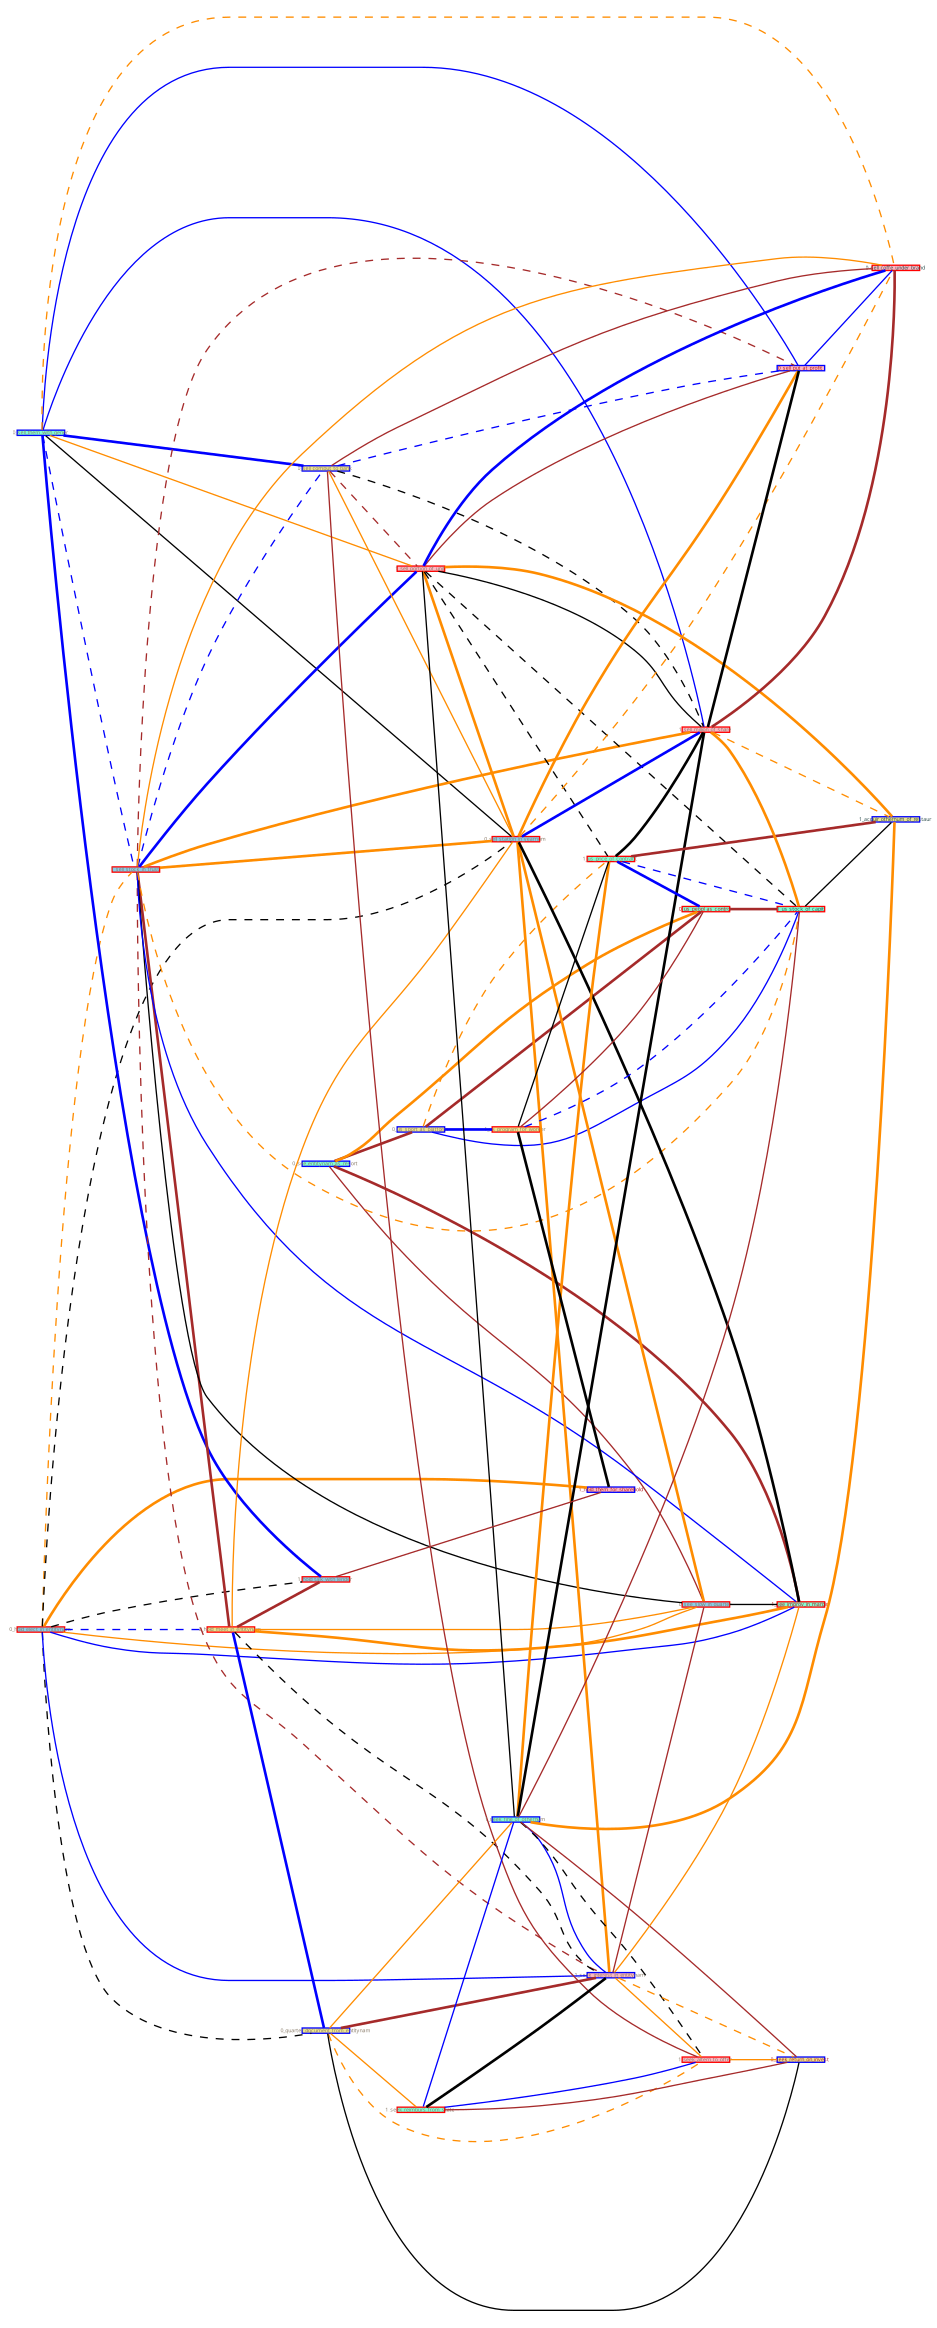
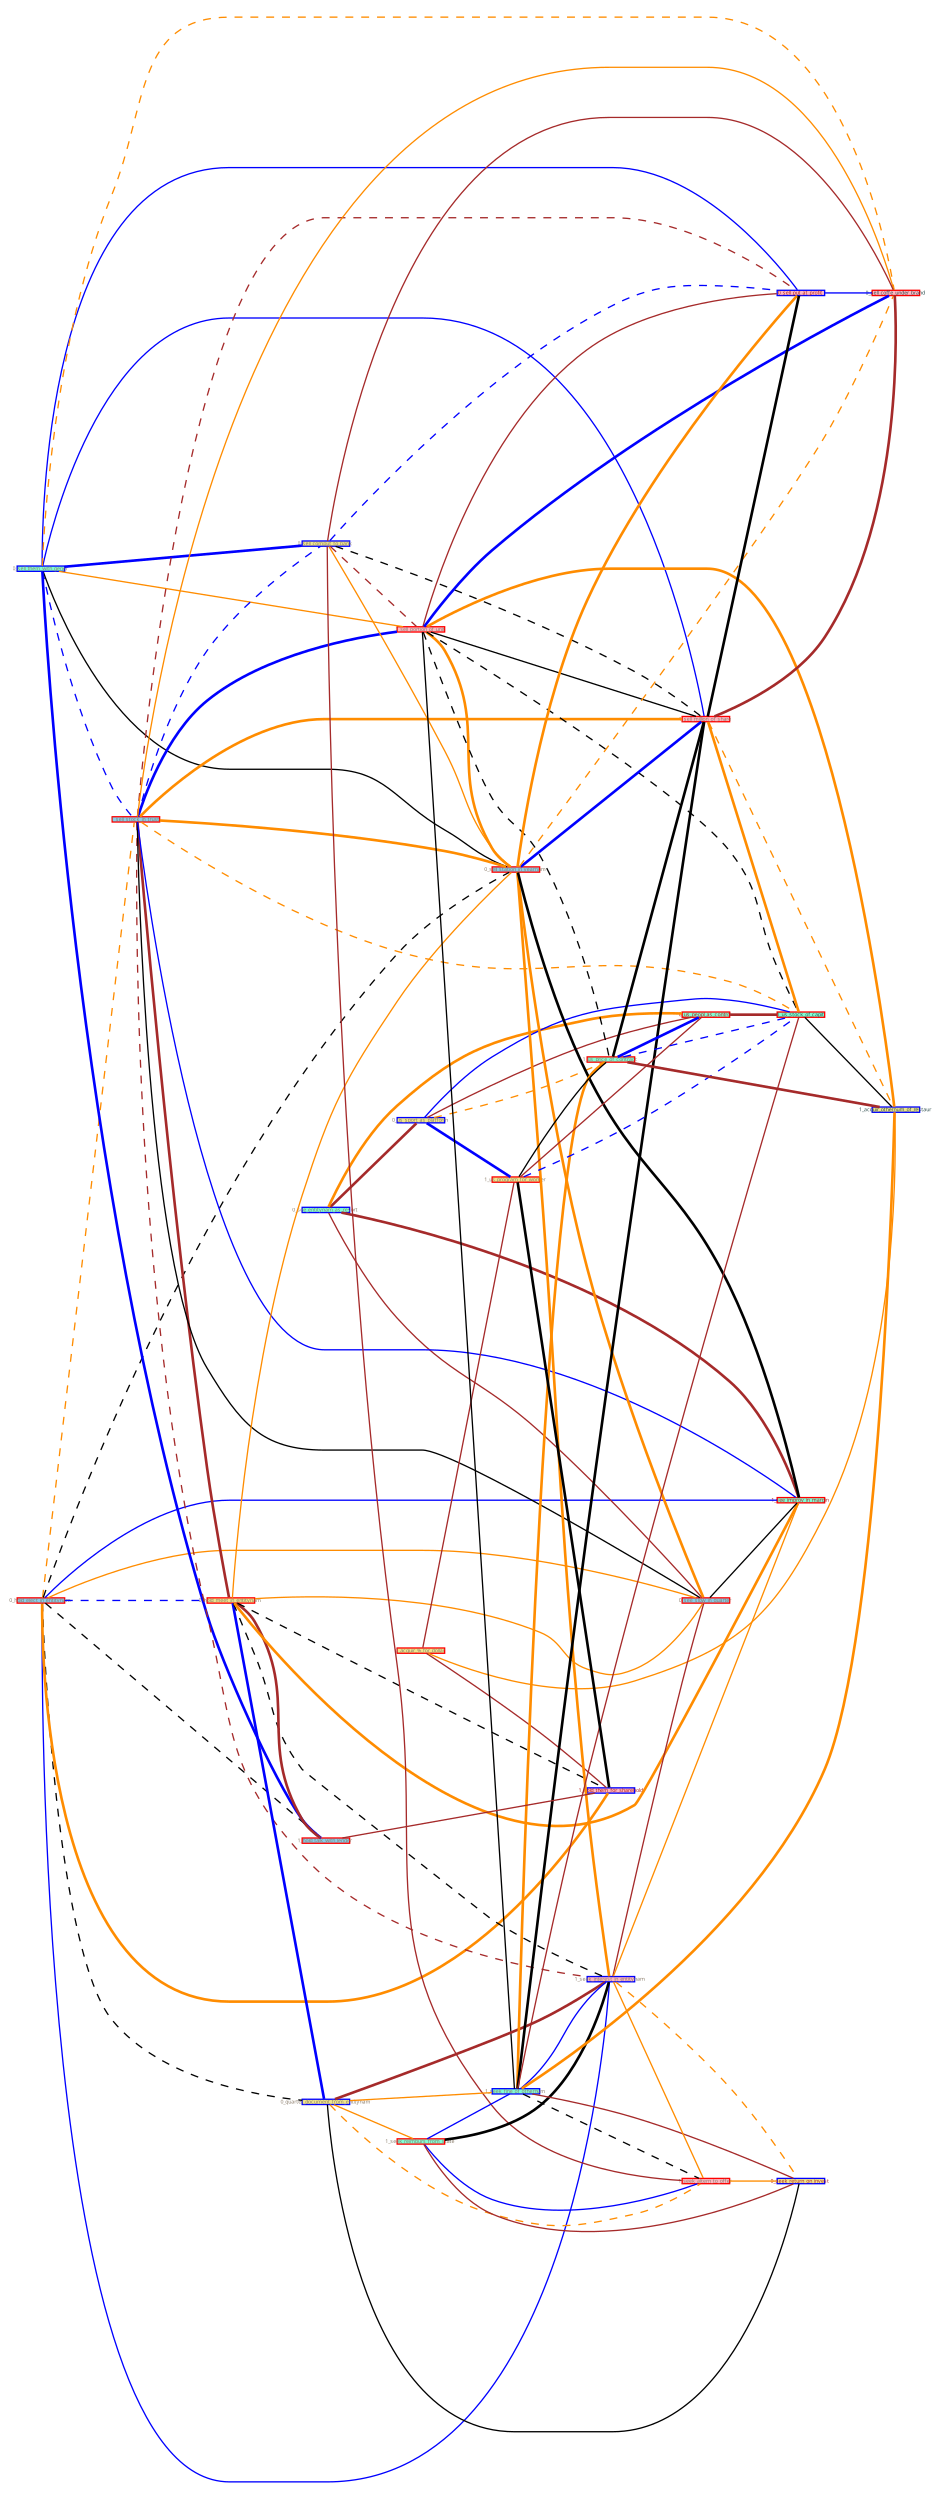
edge "0_us_peopl_as_control" -- "0_us_sport_as_platform": style bold -> solid
node "0_acquir_%_for_dollar": added
edge "0_hold_meet_in_entitynam" -- "1_hold_them_for_sharehold": added
